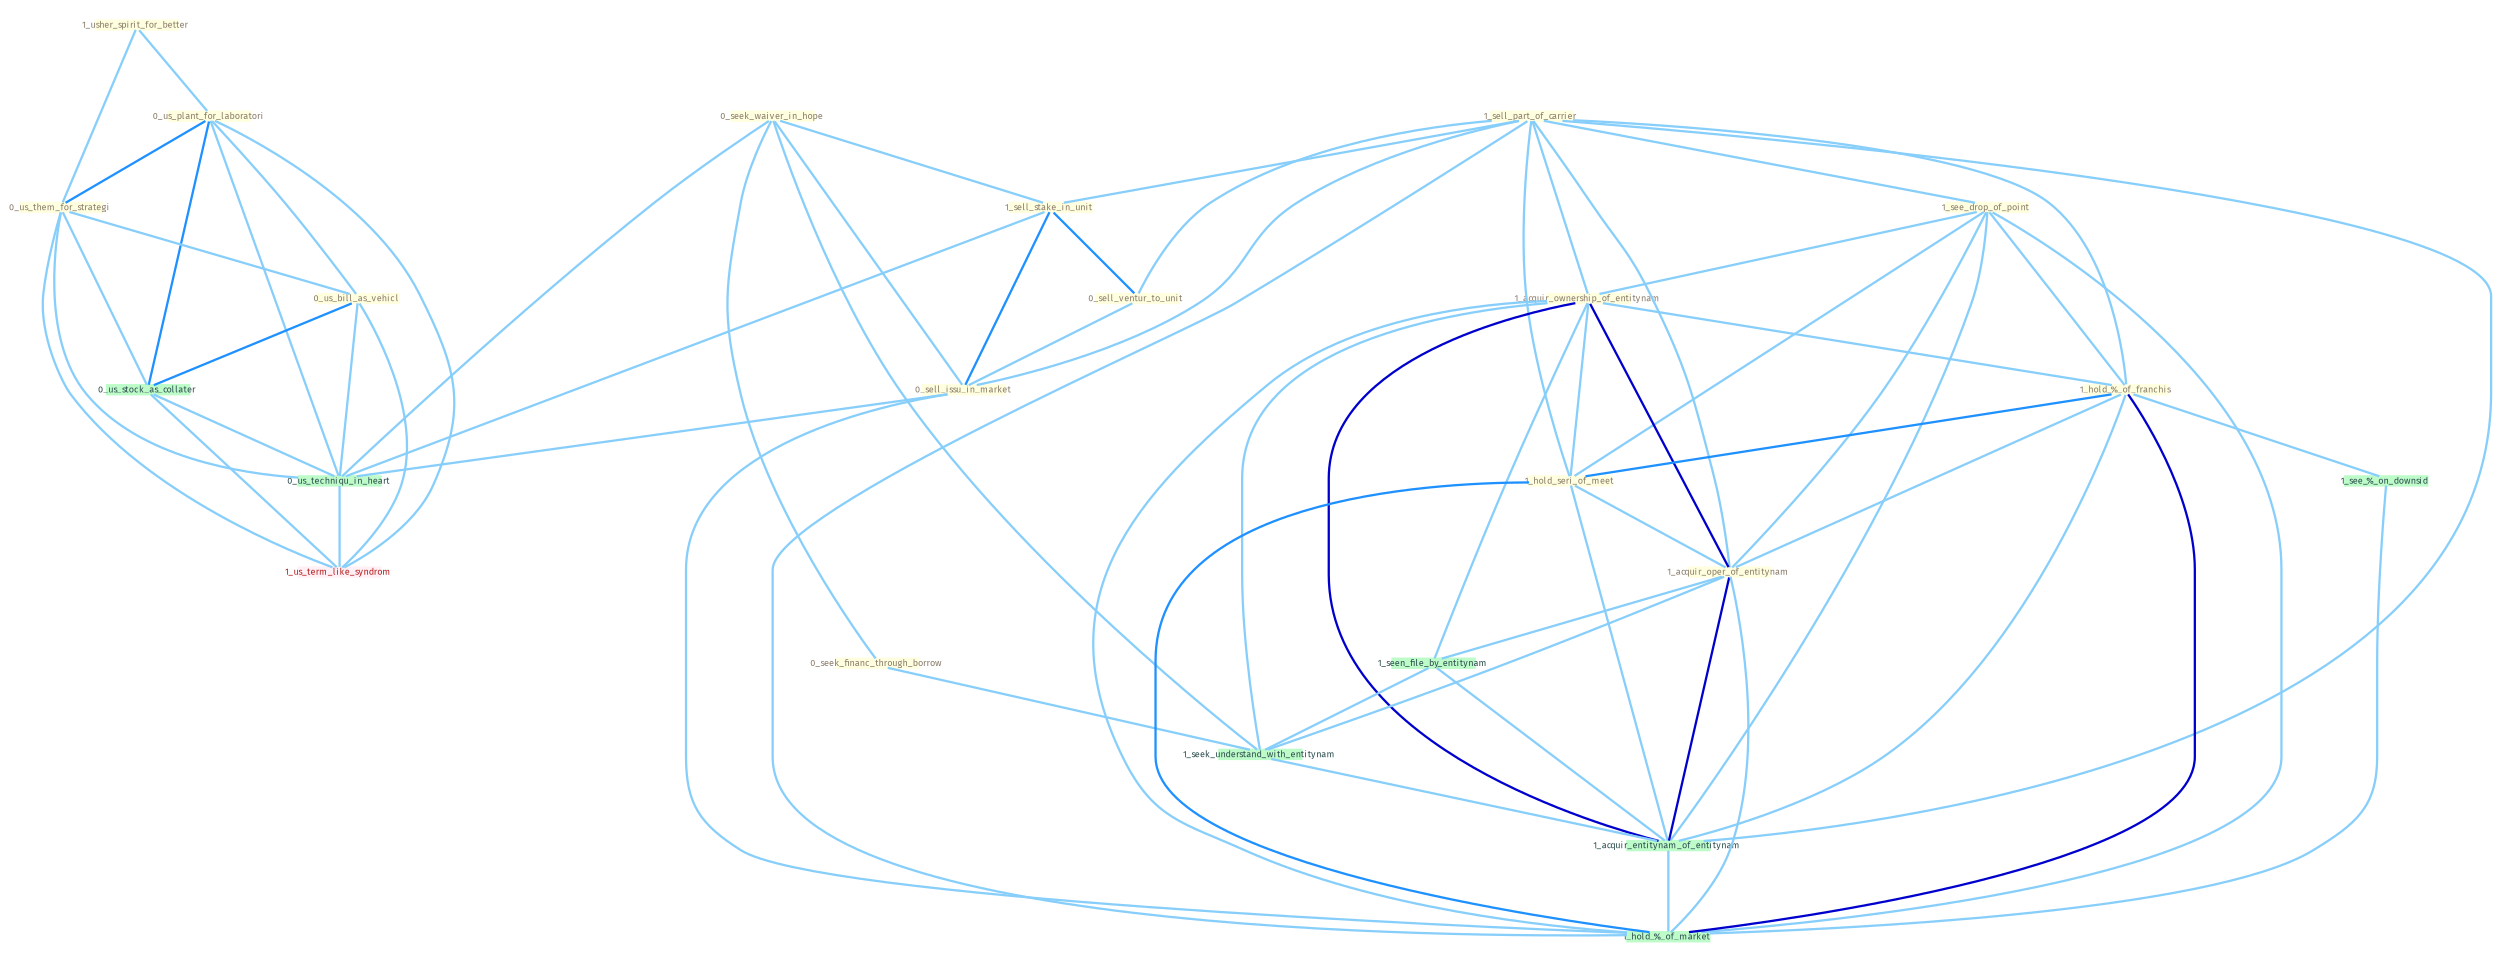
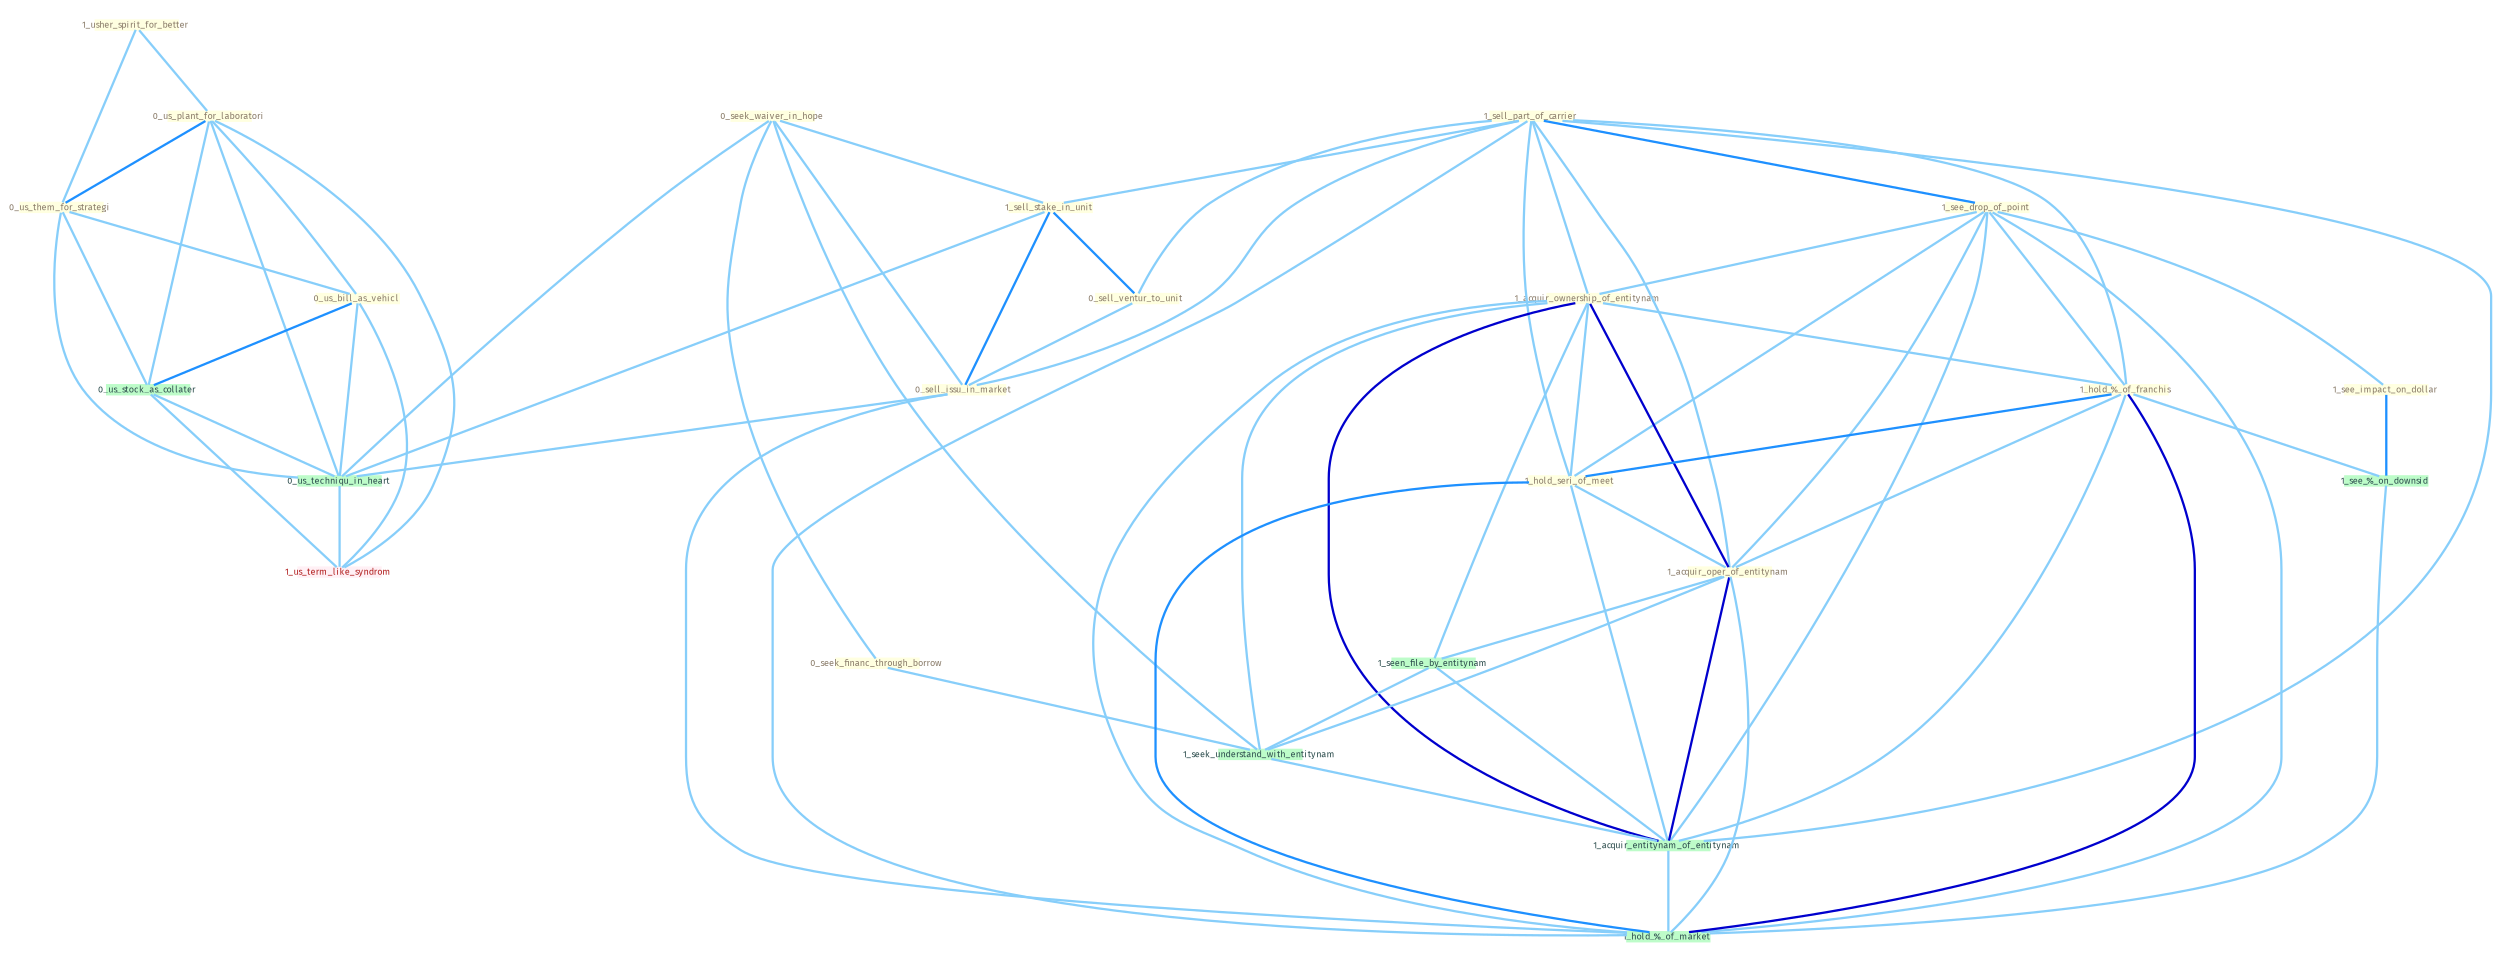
edge "1_sell_part_of_carrier" -- "1_see_drop_of_point": color #87cefa -> #1e90ff
edge "0_us_plant_for_laboratori" -- "0_us_stock_as_collater": color #1e90ff -> #87cefa
node "1_see_impact_on_dollar": added
edge "0_us_them_for_strategi" -- "1_us_term_like_syndrom": removed
